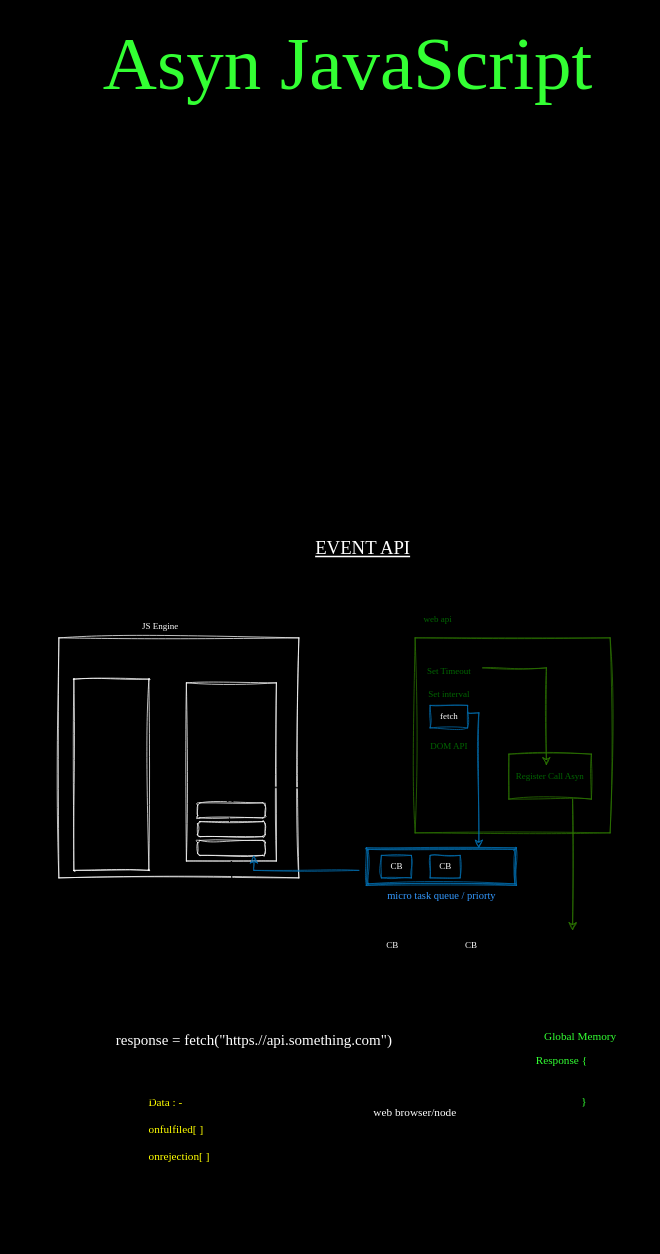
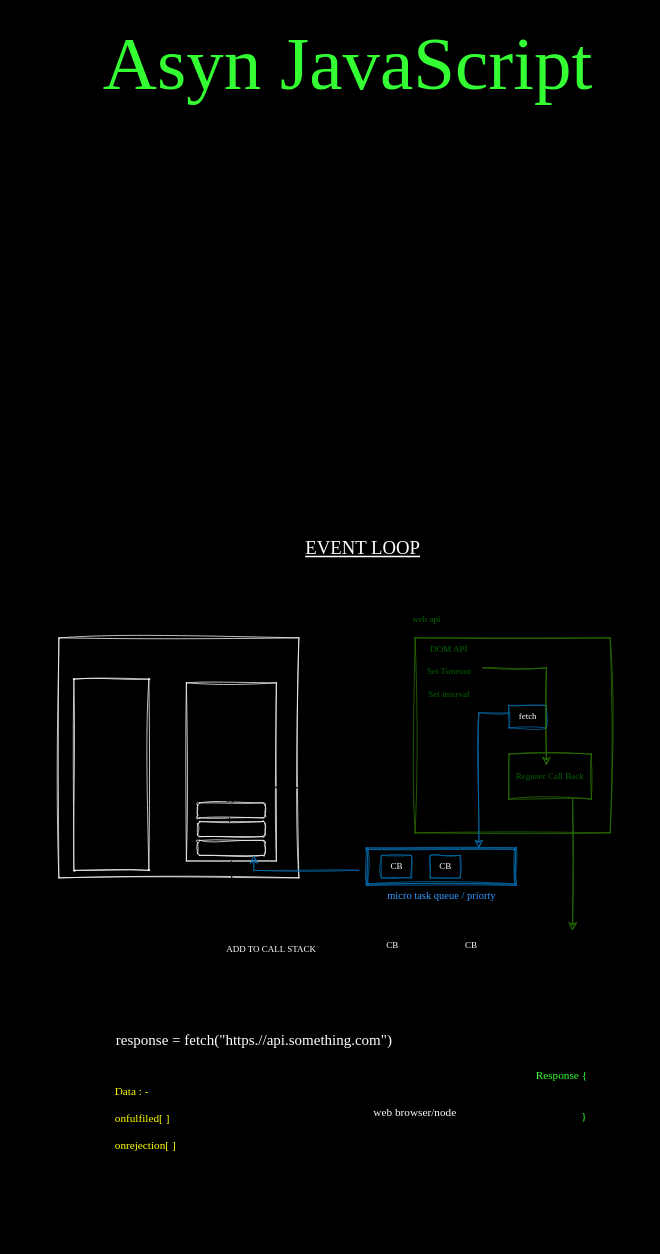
node "EVENT API": label "EVENT API" -> "EVENT LOOP"
node "web api": moved (438, 619) -> (426, 619)
node "JS Engine": removed
node "fetch": moved (449, 717) -> (528, 717)
node "DOM API": moved (449, 747) -> (449, 649)
node "Register Call Asyn": label "Register Call Asyn" -> "Register Call Back"
node "ADD TO CALL STACK": added
node "Global Memory": removed
node "Response { }": moved (561, 1080) -> (561, 1095)
node "Data : - onfulfiled[ ] onrejection[ ]": moved (196, 1125) -> (162, 1114)
